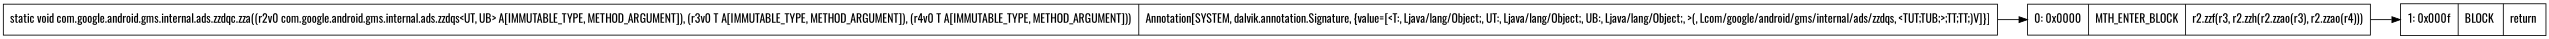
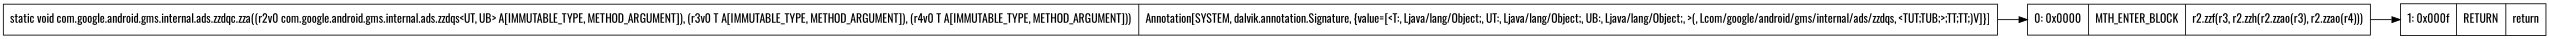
node "1: 0x000f": text "BLOCK" -> "RETURN"
